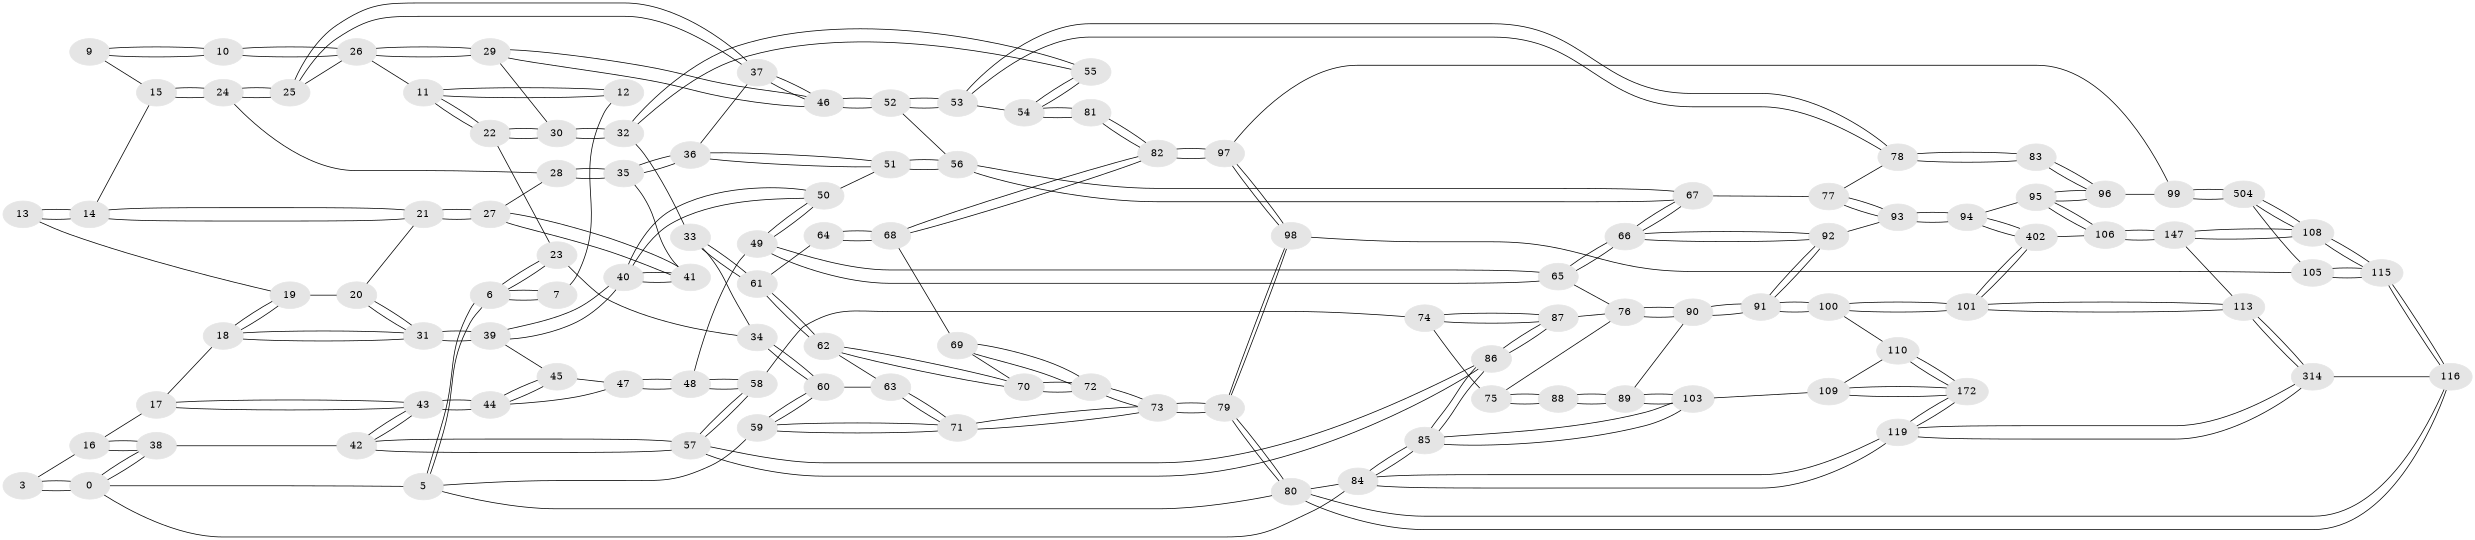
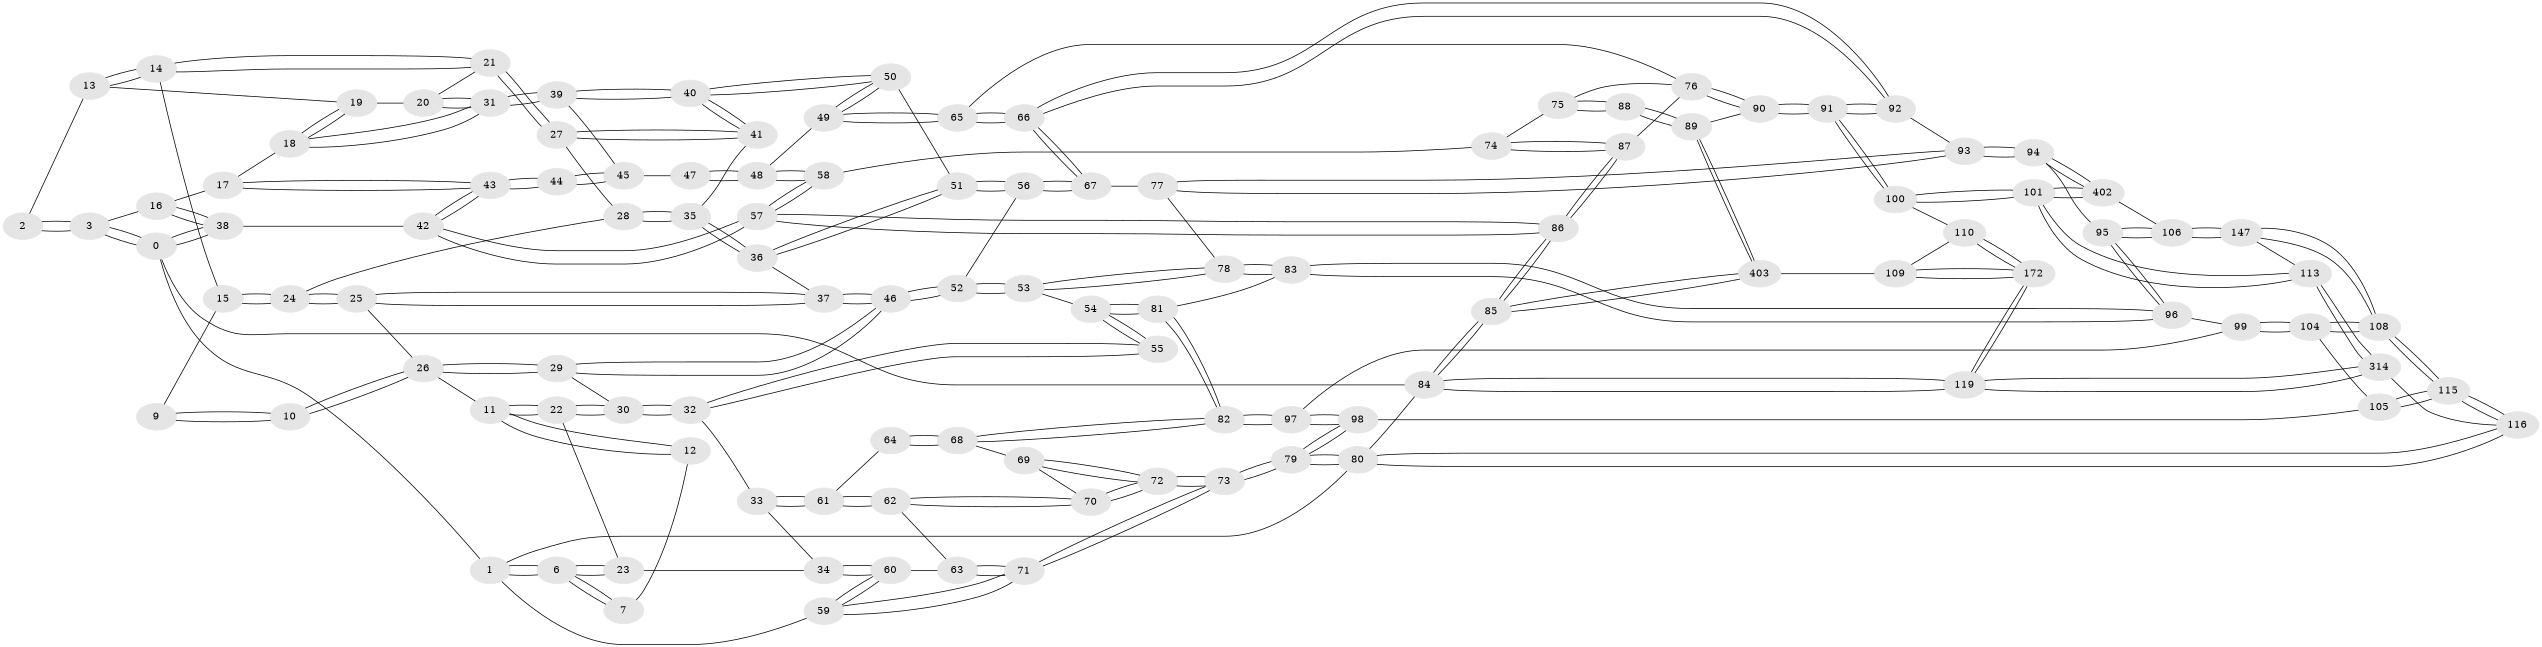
node "504": label "504" -> "104"
node "2": added
edge "83" -- "81": added
node "103": label "103" -> "403"
edge "47" -- "44": removed
node "5": label "5" -> "1"
